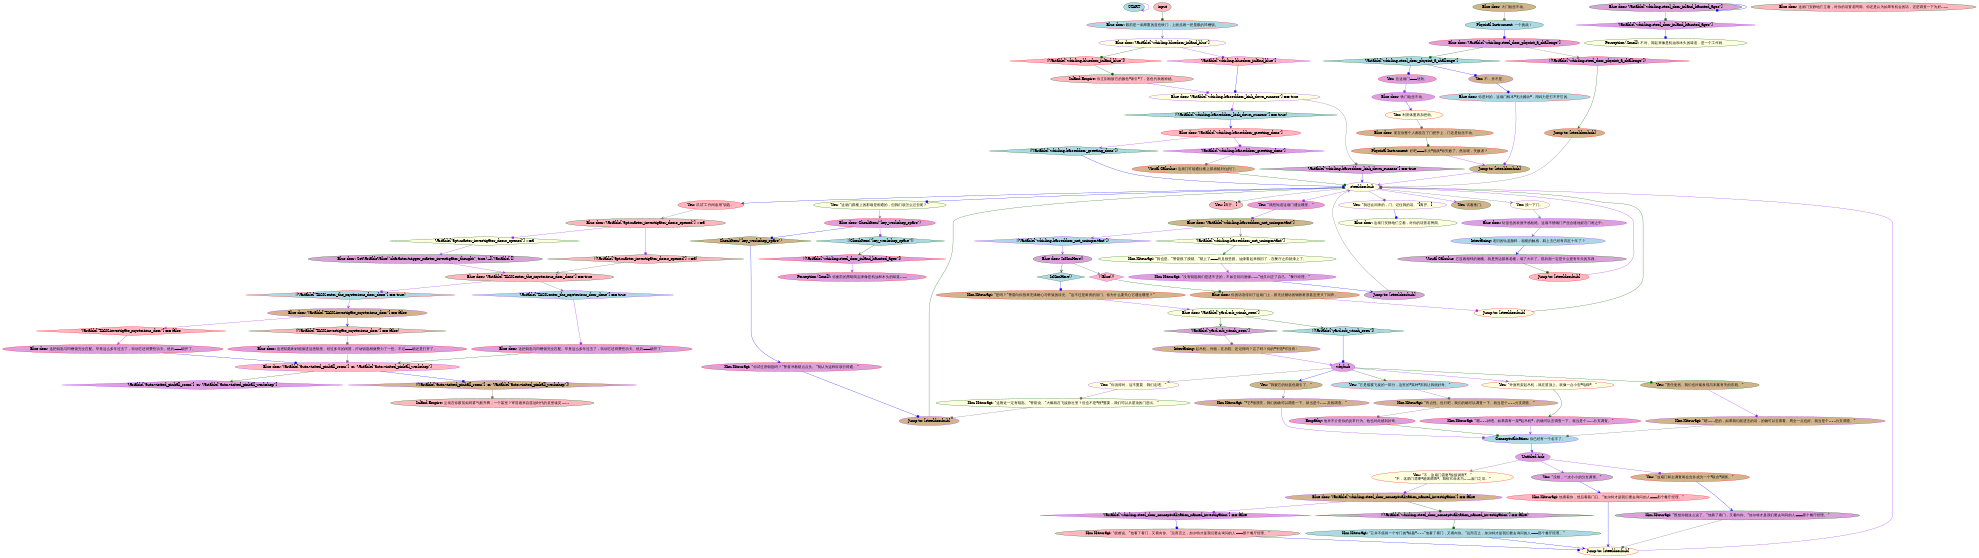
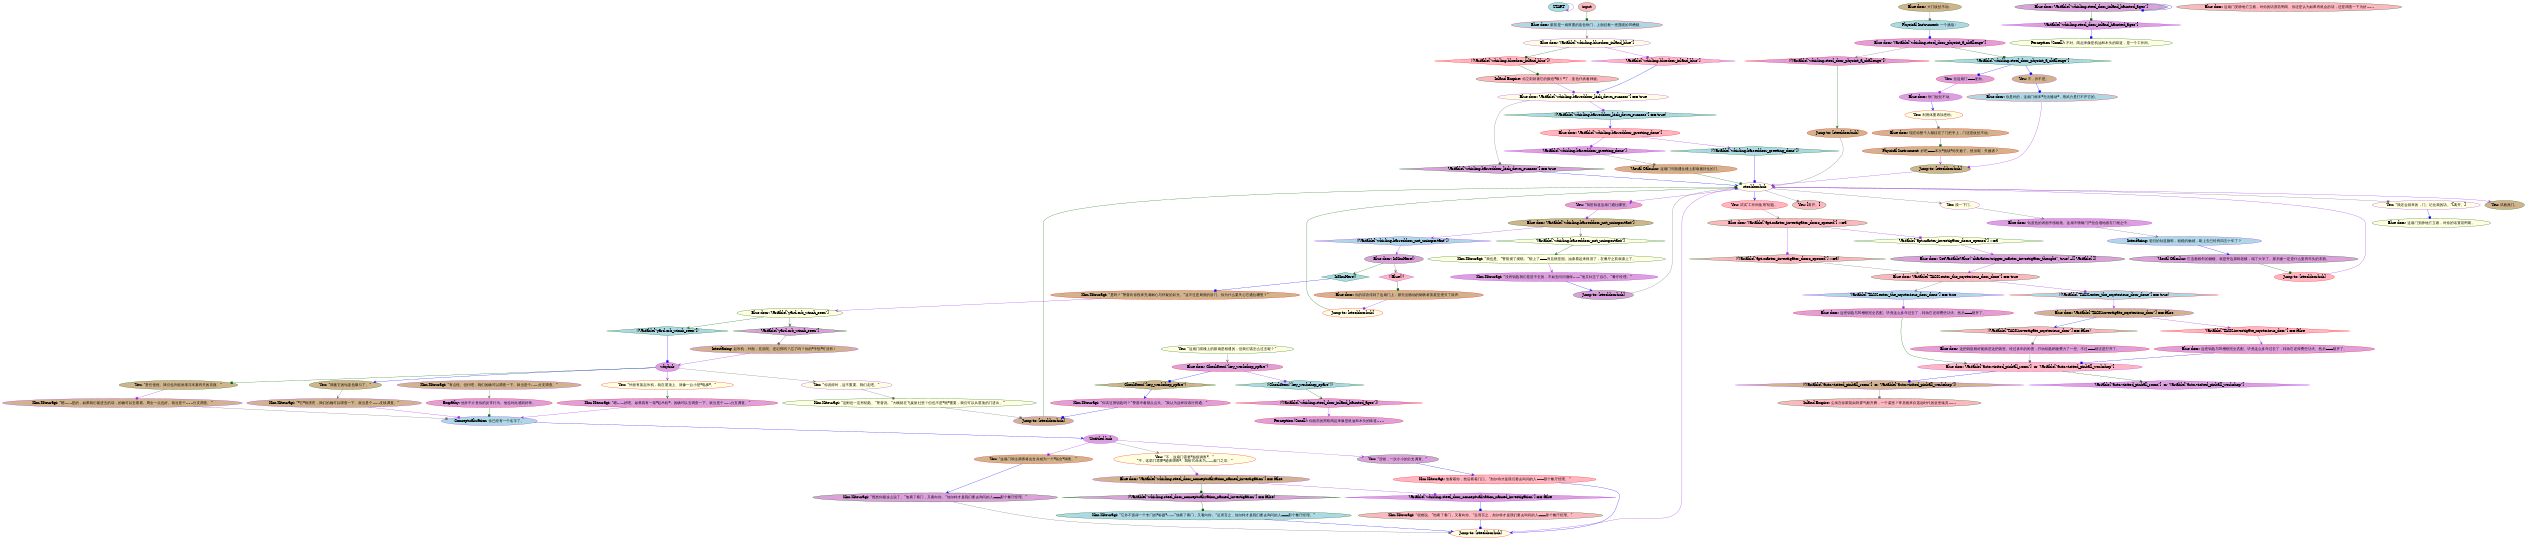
edge "steeldoorhub" -> "You: “这扇门跟楼上的那扇是相通的，但我们该怎么过去呢？”": removed
node "You: “它是褴褛飞旋的一部分，这里的*某种*东西让我很好奇。”": removed
edge "Kim Kitsuragi: “有点怪。但行吧，我们的确可以调查一下。就当是个……分支调查。”" -> "Empathy: 他并不介意你的反常行为。他也对此感到好奇。": arrowhead box -> vee
